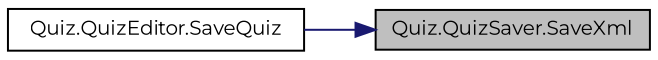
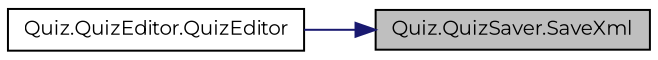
node "Quiz.QuizEditor.SaveQuiz": label "Quiz.QuizEditor.SaveQuiz" -> "Quiz.QuizEditor.QuizEditor"
